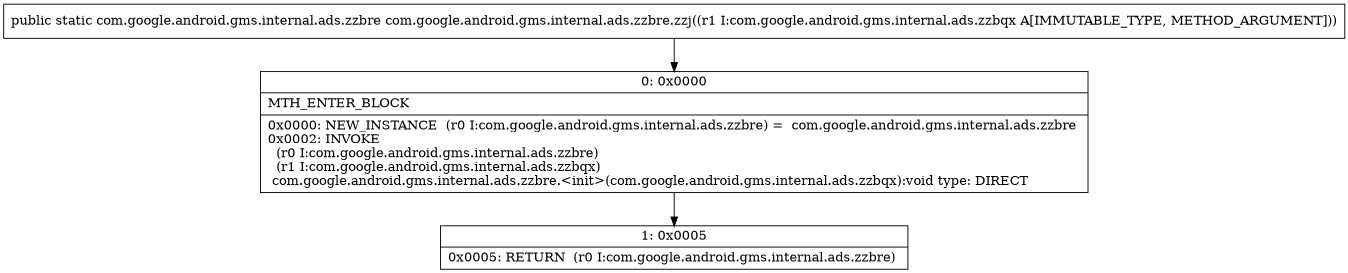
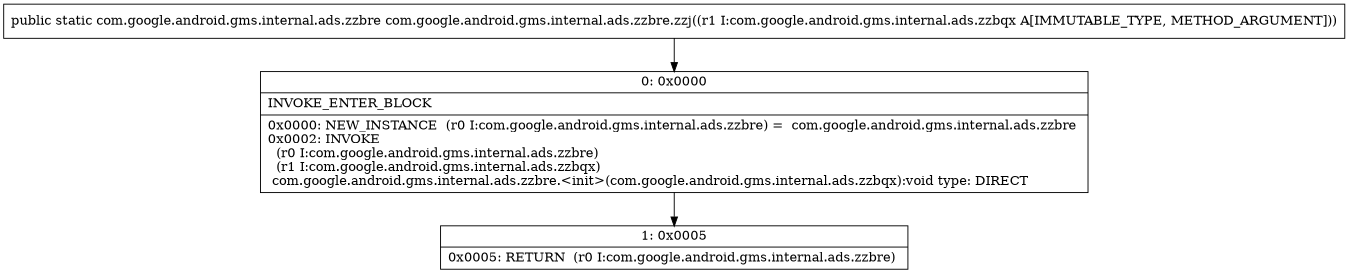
node "0: 0x0000": text "MTH_ENTER_BLOCK" -> "INVOKE_ENTER_BLOCK"
